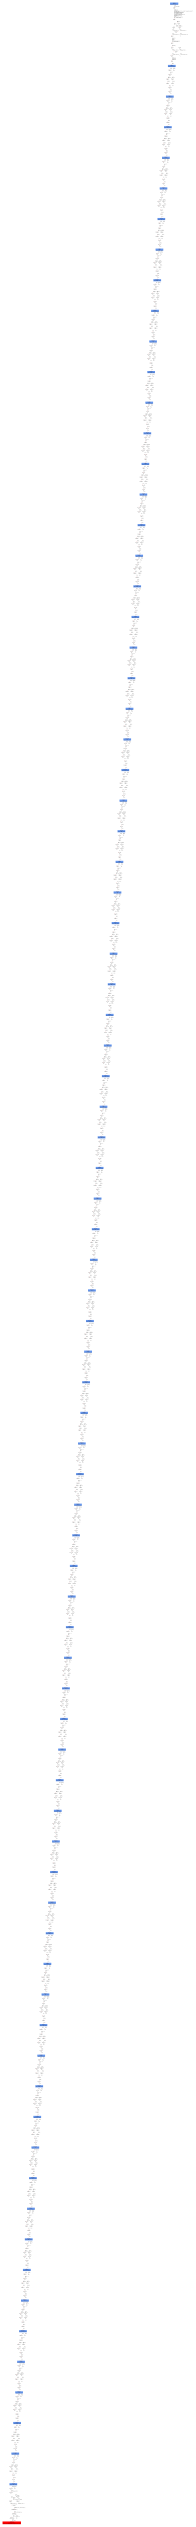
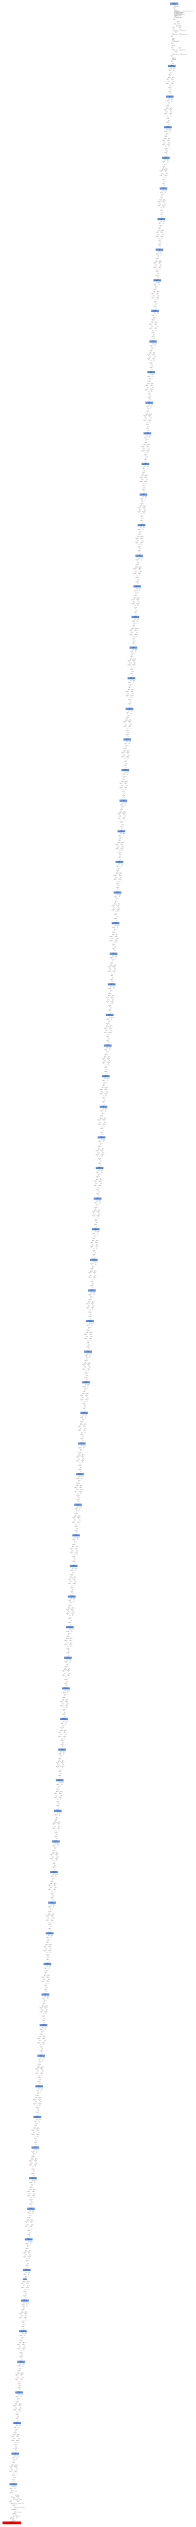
node "96180 @ N48 main": fillcolor white -> cornflowerblue
